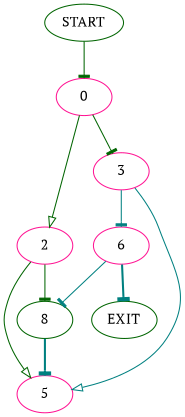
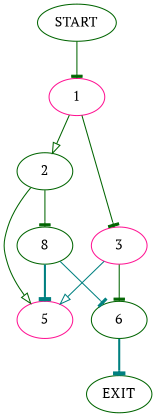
node "0": label "0" -> "1"
edge "3" -> "6": color teal -> darkgreen
node "2": color deeppink -> darkgreen
node "6": color deeppink -> darkgreen
edge "6" -> "8": reversed
